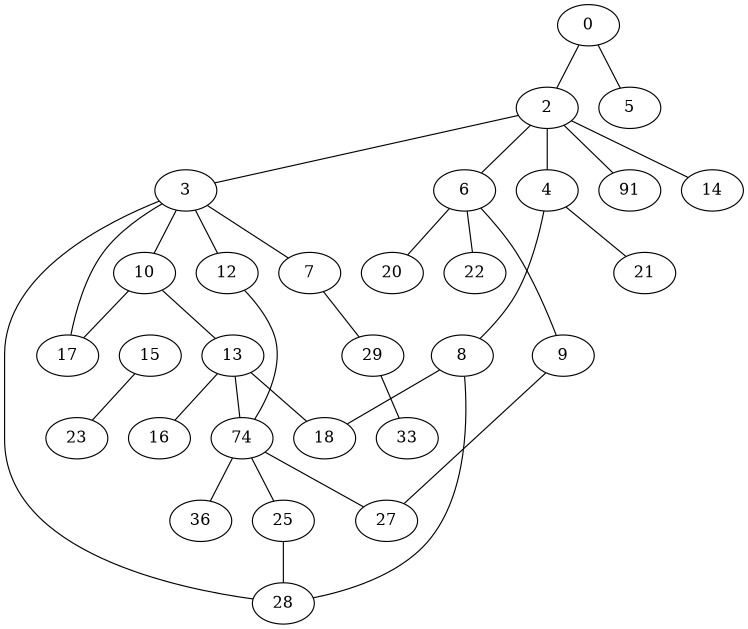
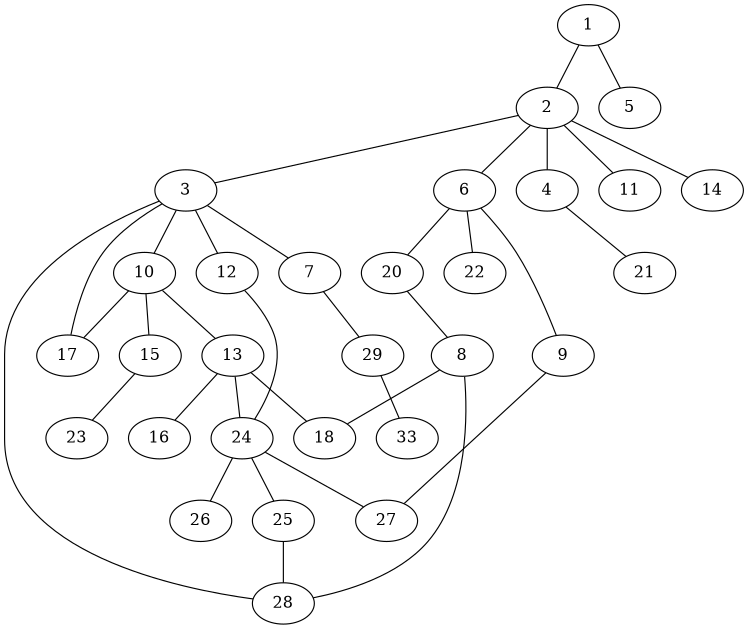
node "0": label "0" -> "1"
node "91": label "91" -> "11"
edge "4" -- "8": now "20" -- "8"
edge "10" -- "15": added
node "74": label "74" -> "24"
node "36": label "36" -> "26"
